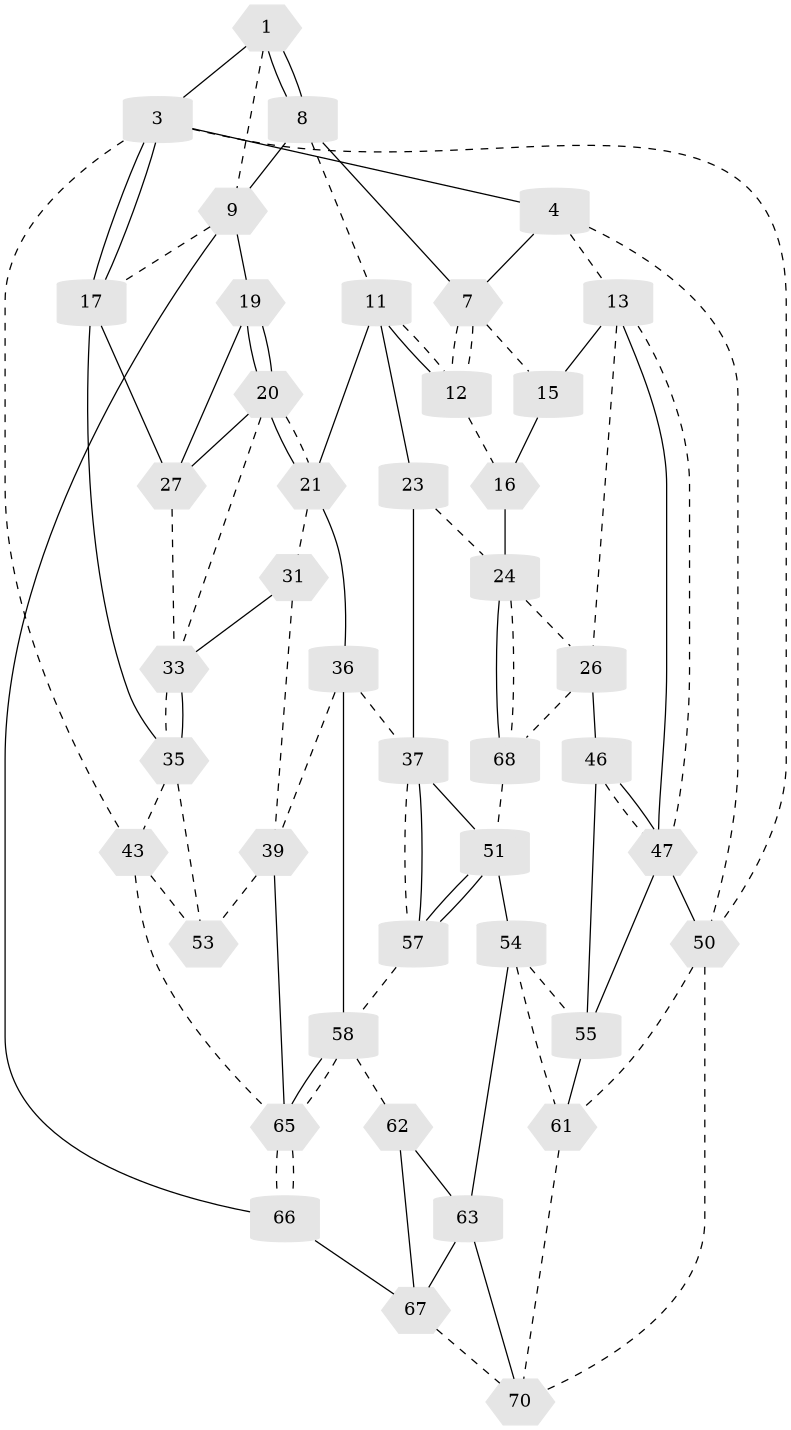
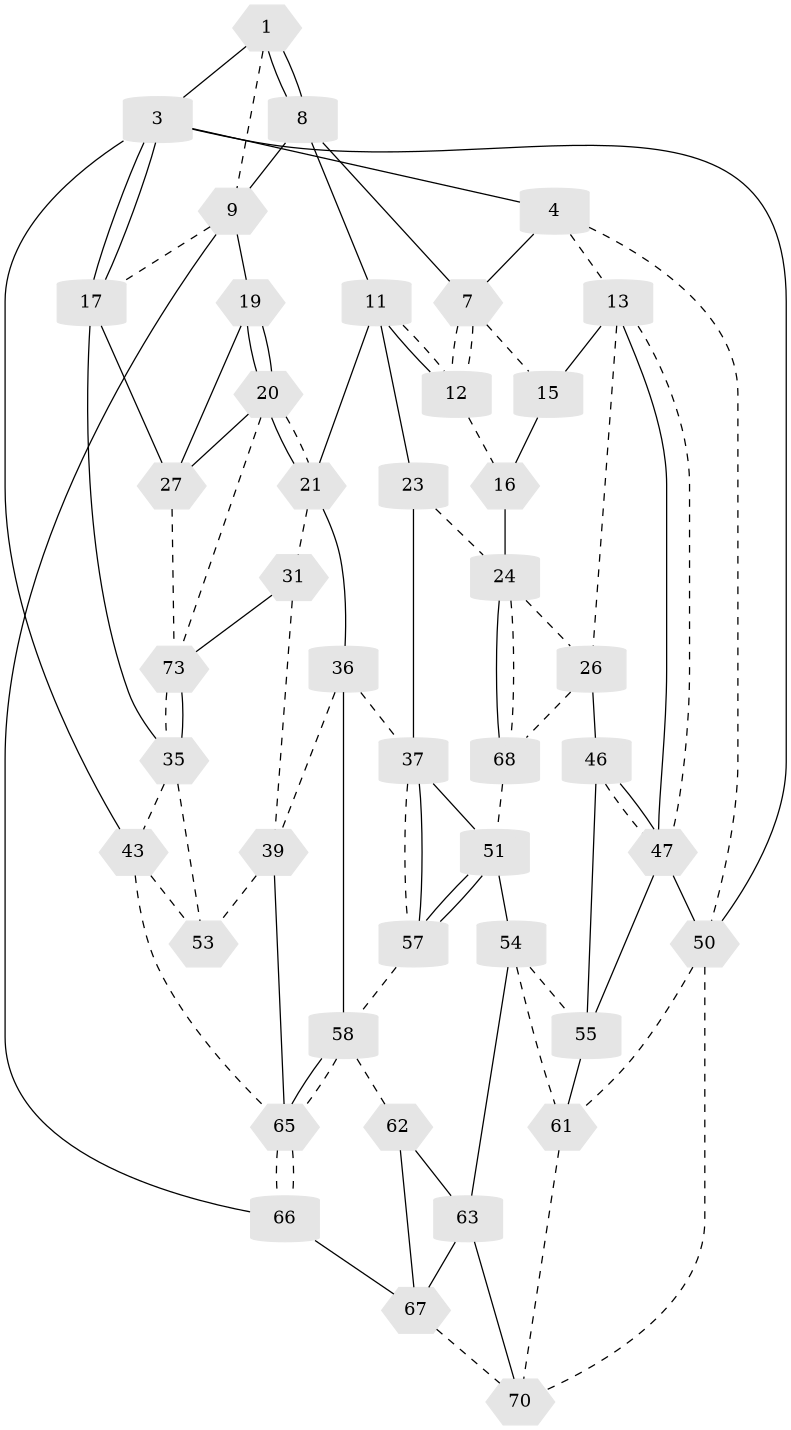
edge "8" -- "11": style dashed -> solid
edge "3" -- "50": style dashed -> solid
edge "3" -- "43": style dashed -> solid
node "33": label "33" -> "73"
